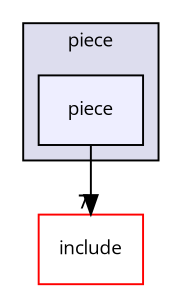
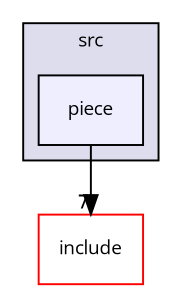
cluster "piece": label "piece" -> "src"
